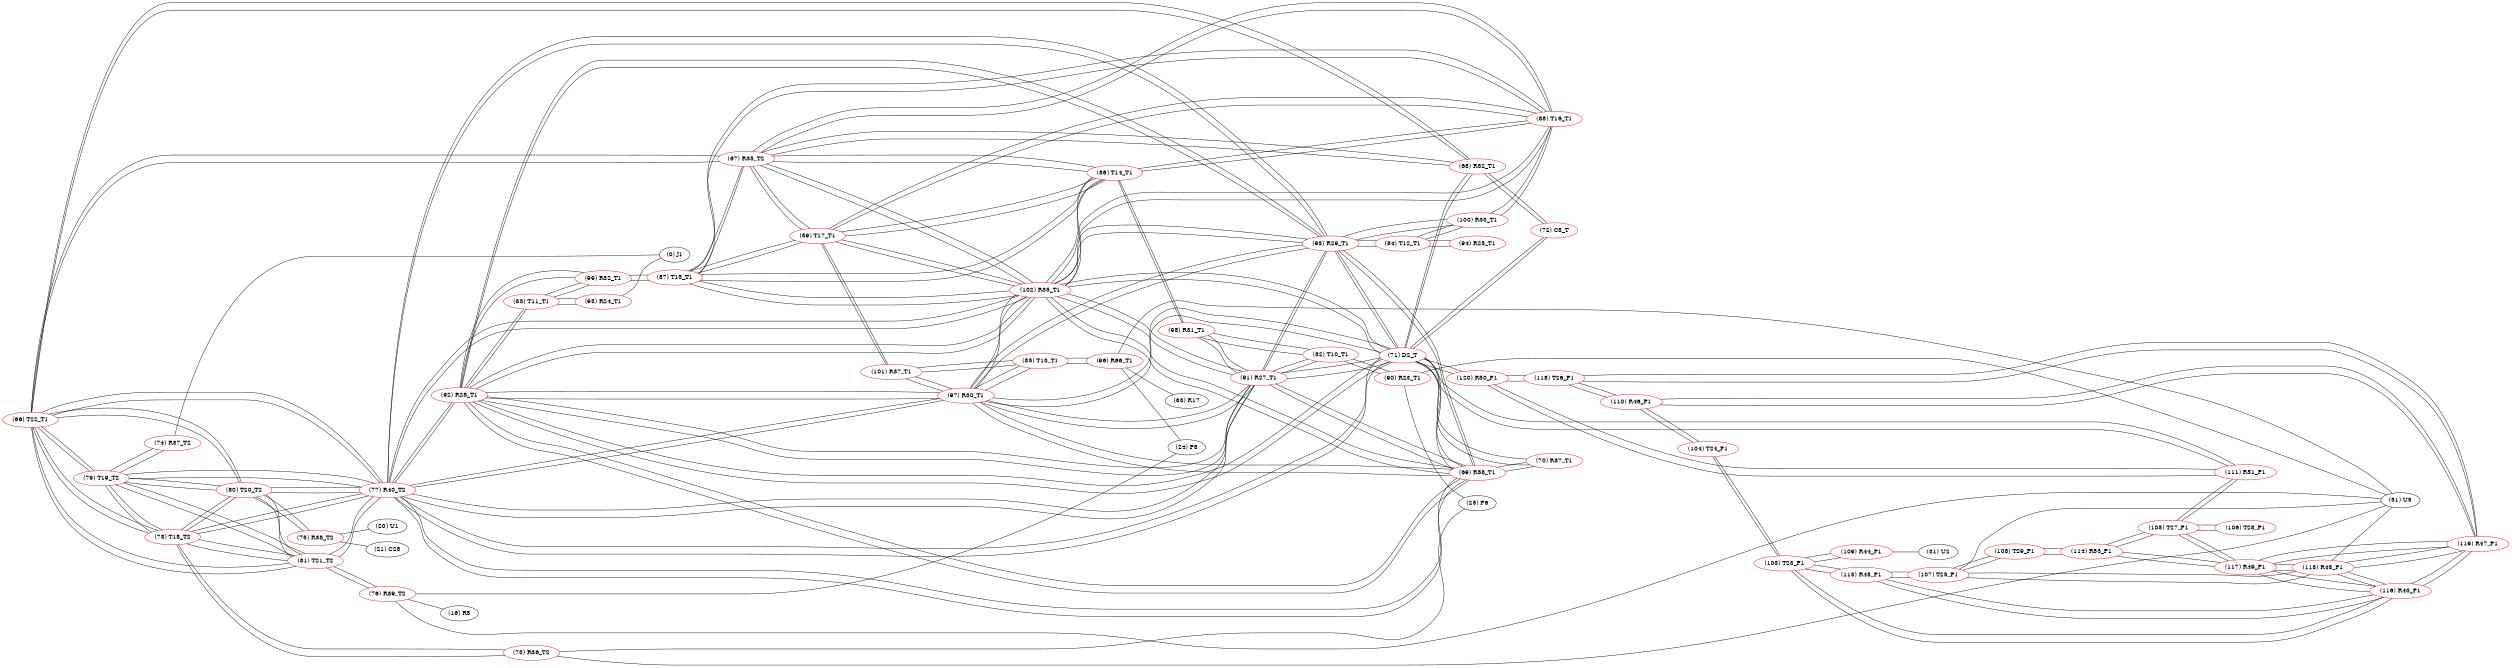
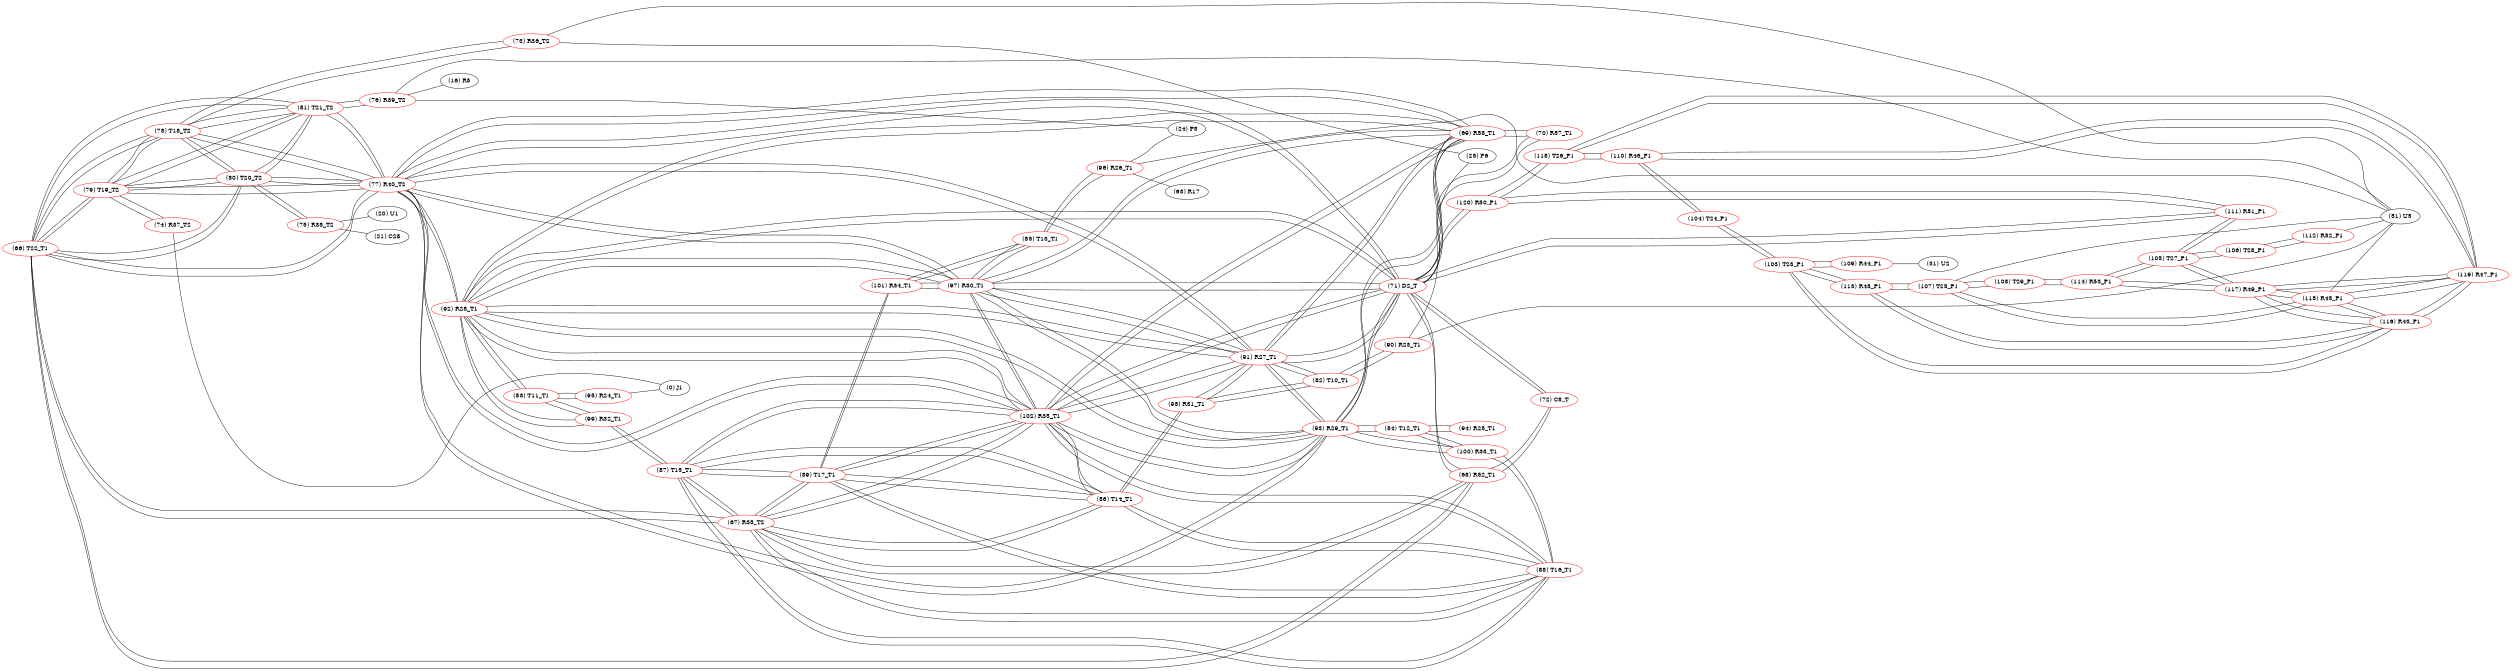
node "(112) R52_P1": added
node "(96) R66_T1": label "(96) R66_T1" -> "(96) R26_T1"
node "(101) R37_T1": label "(101) R37_T1" -> "(101) R34_T1"
